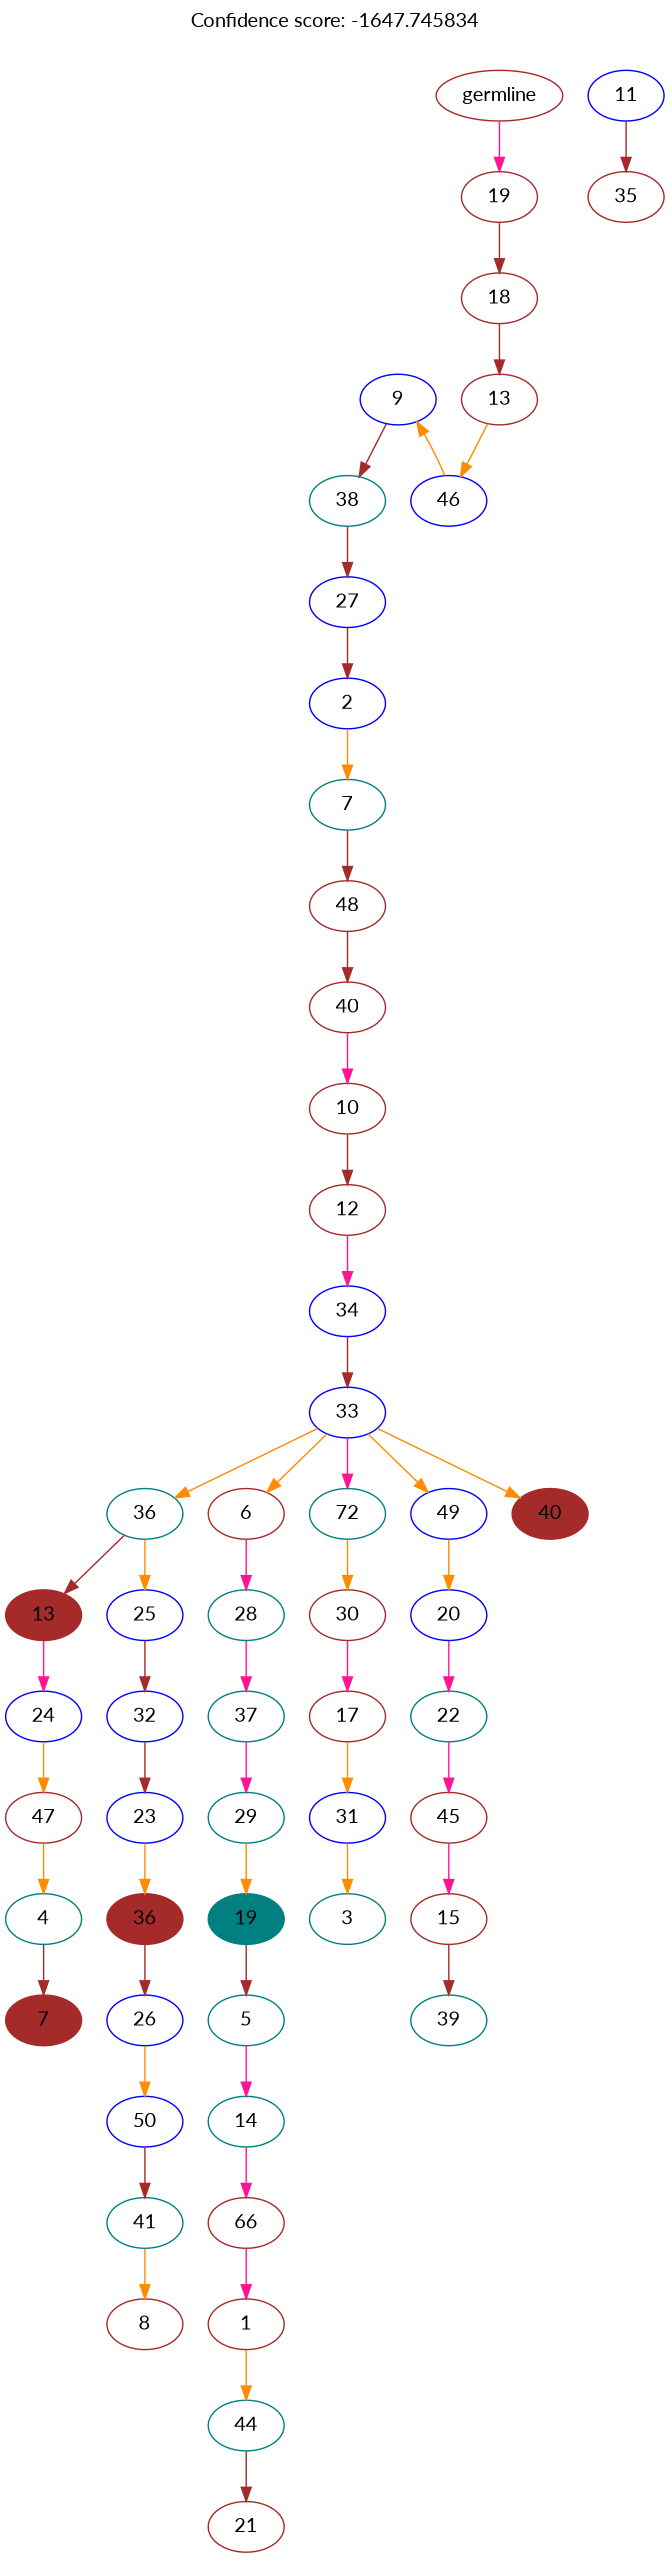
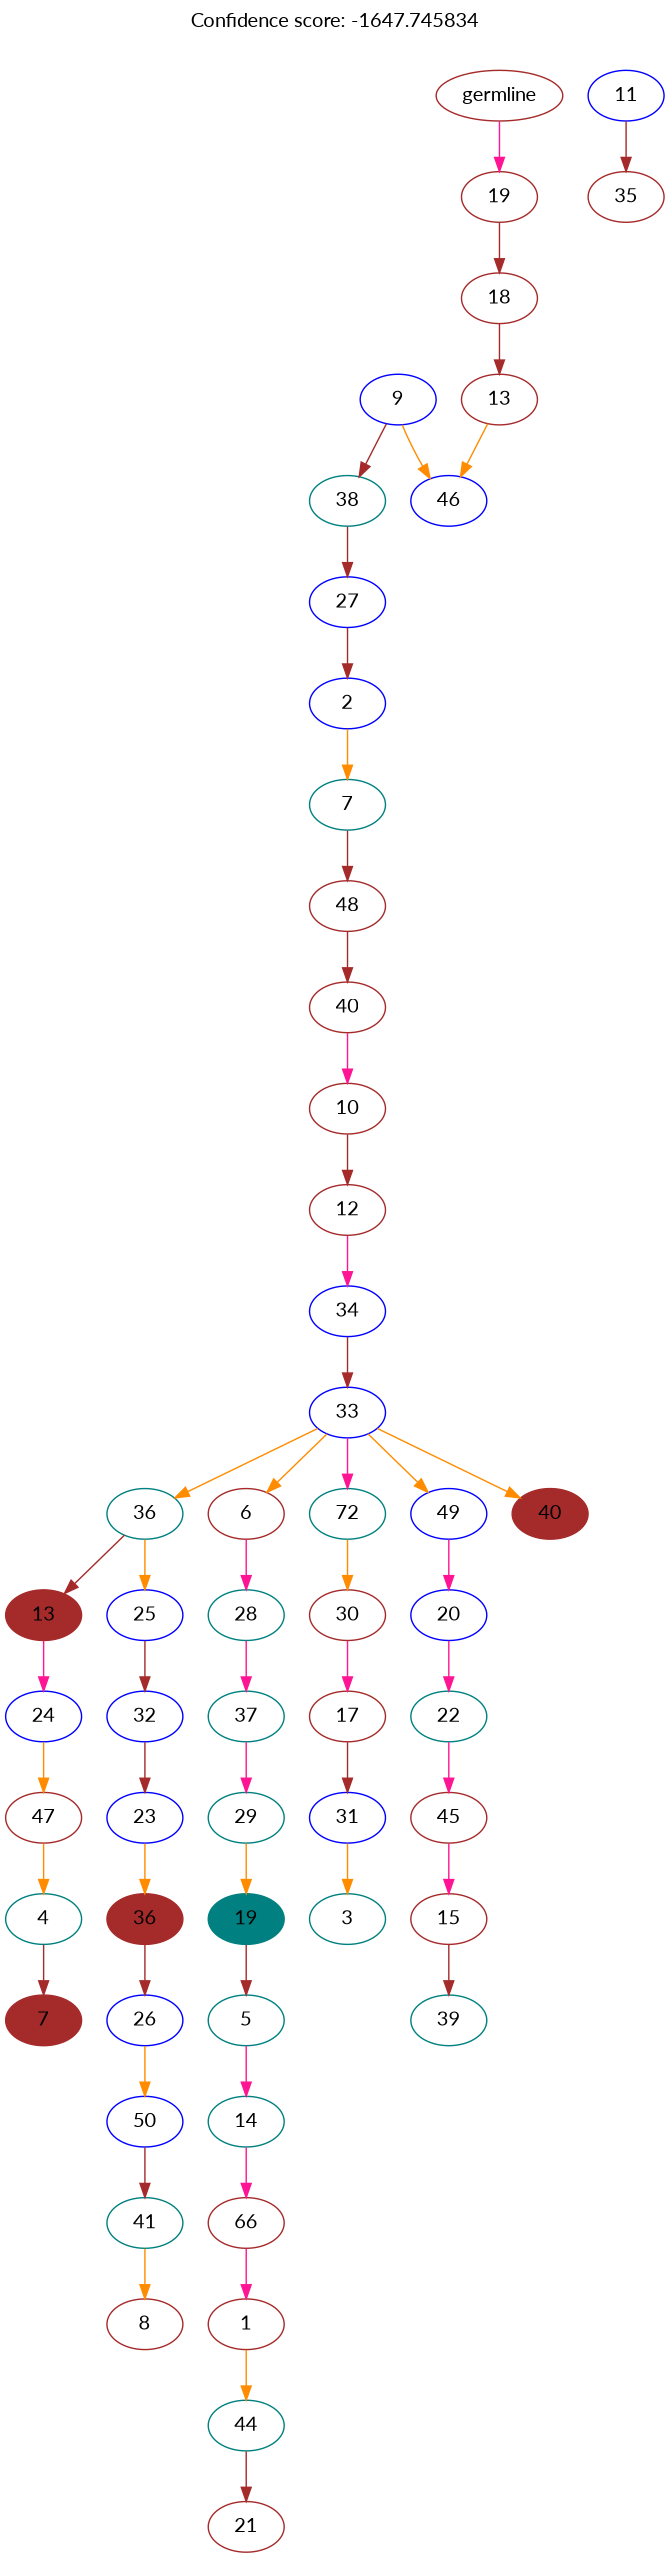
edge "46" -> "9": reversed
edge "49" -> "20": color darkorange -> deeppink
edge "17" -> "31": color darkorange -> brown
